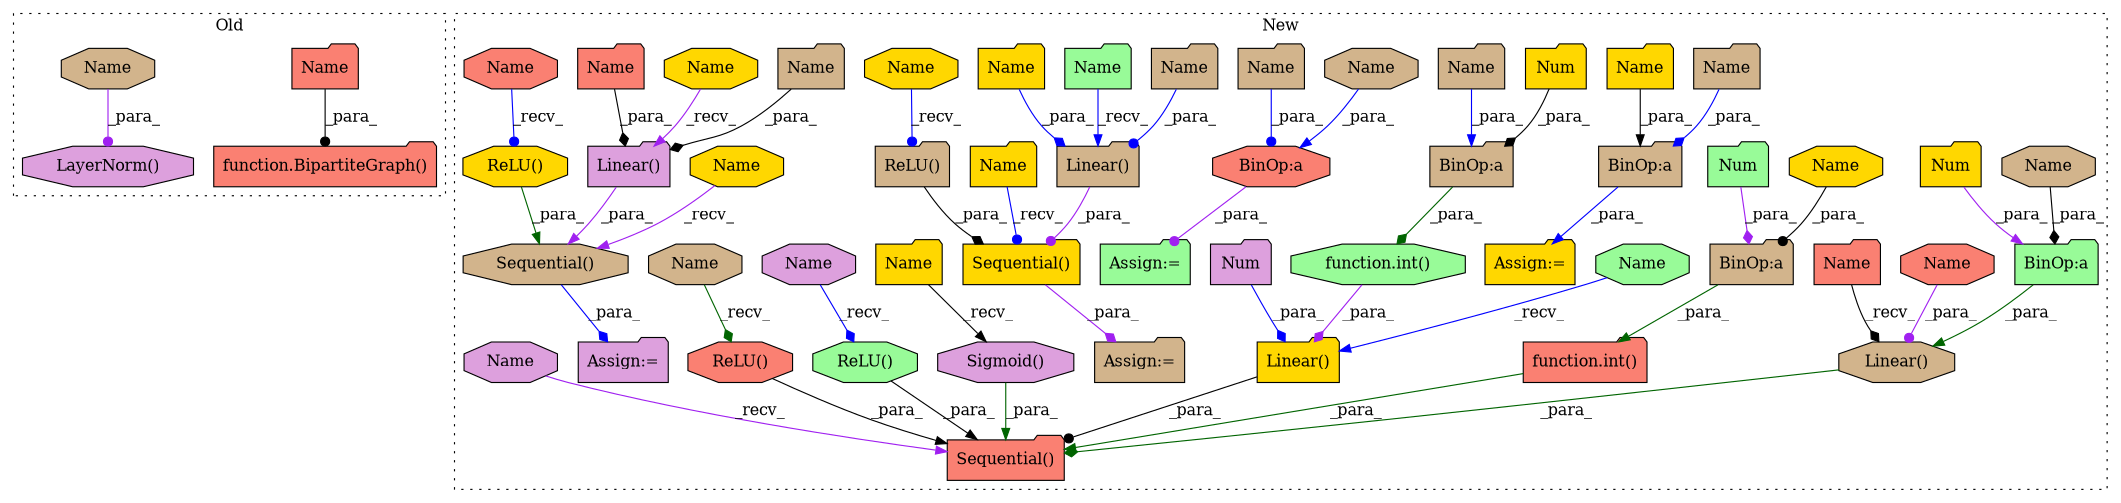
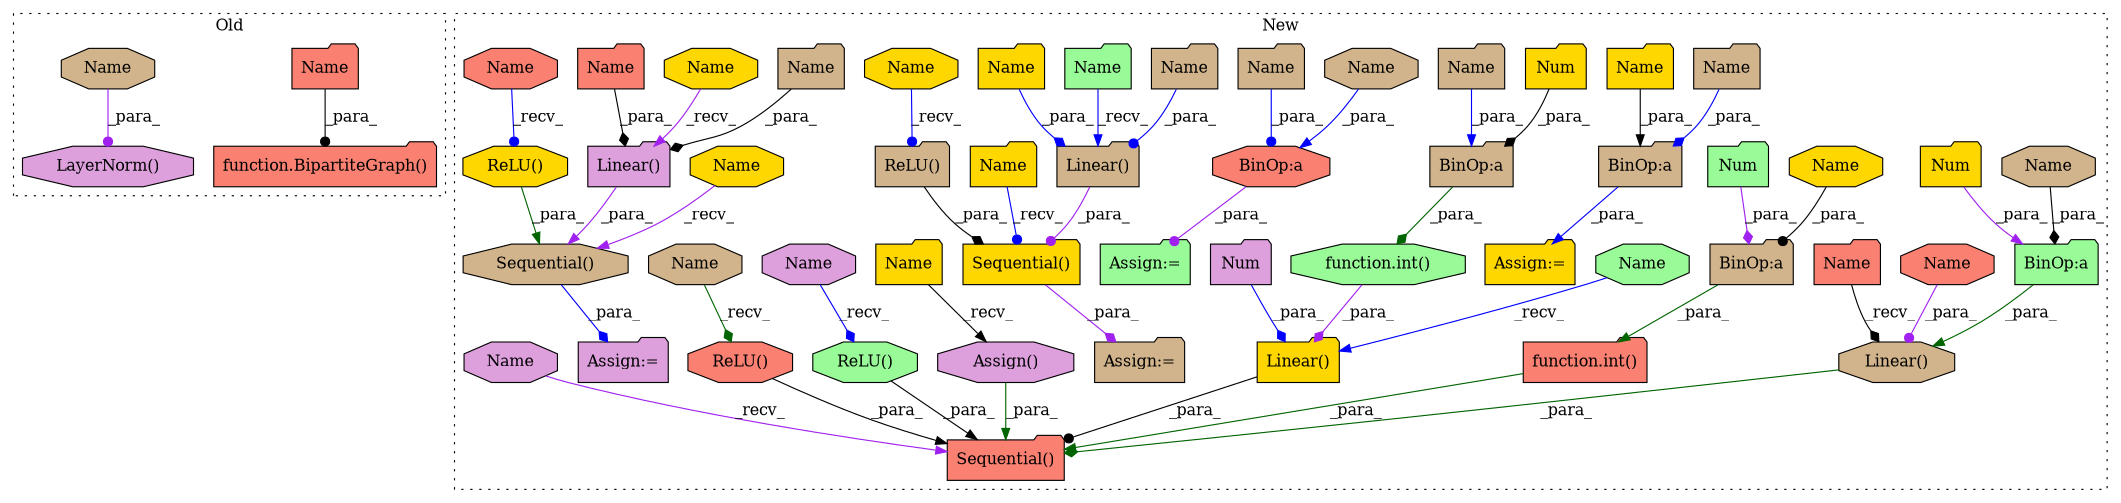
node "Sigmoid()": label "Sigmoid()" -> "Assign()"
